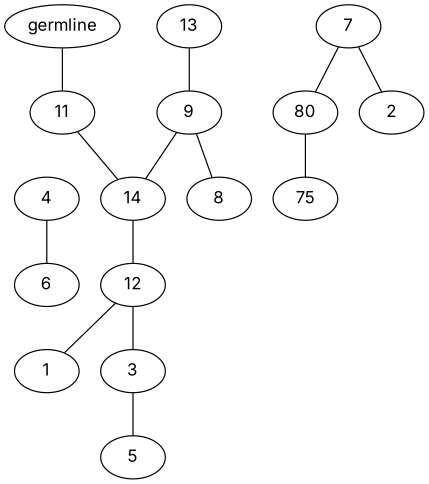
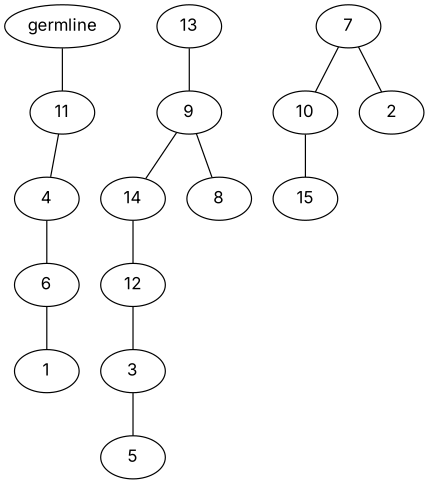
node "80": label "80" -> "10"
edge "11" -- "14": now "11" -- "4"
node "75": label "75" -> "15"
edge "12" -- "1": now "6" -- "1"
